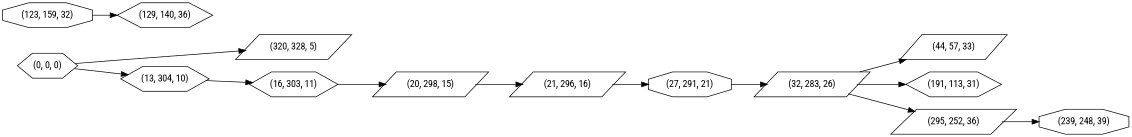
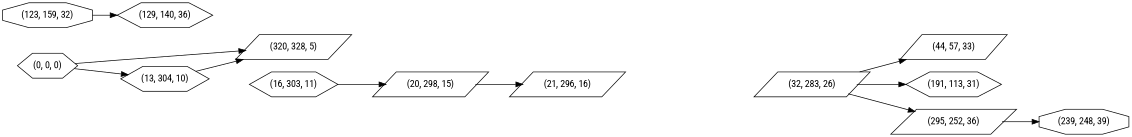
edge "(13, 304, 10)" -> "(16, 303, 11)": now "(13, 304, 10)" -> "(320, 328, 5)"
node "(27, 291, 21)": removed
